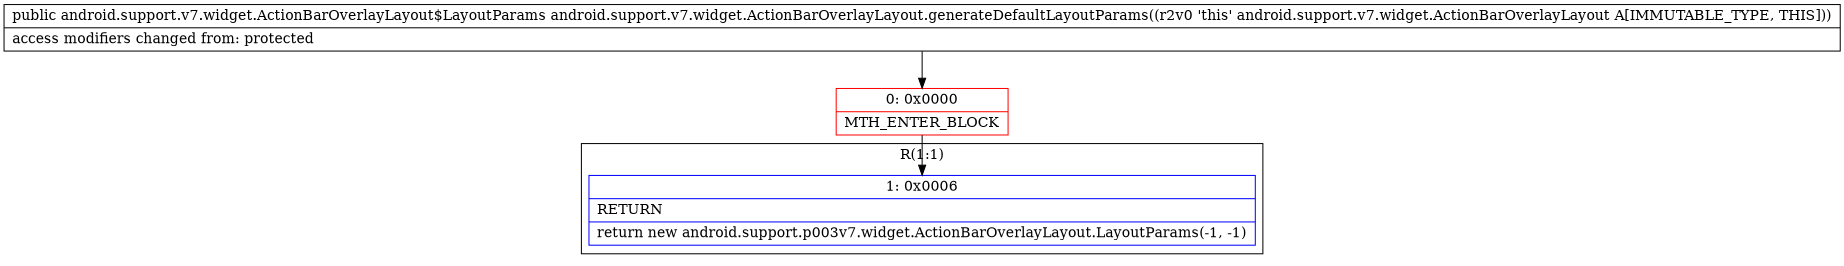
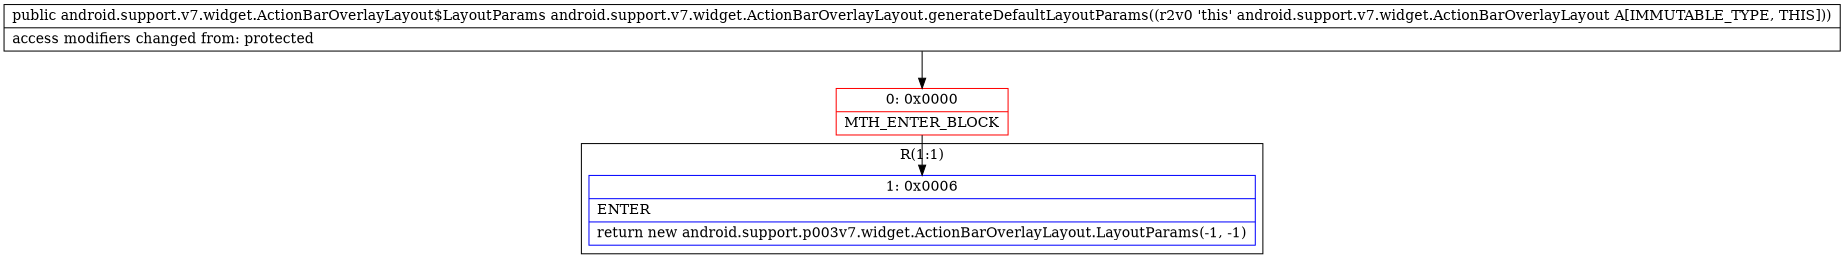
node "1: 0x0006": text "RETURN" -> "ENTER"
